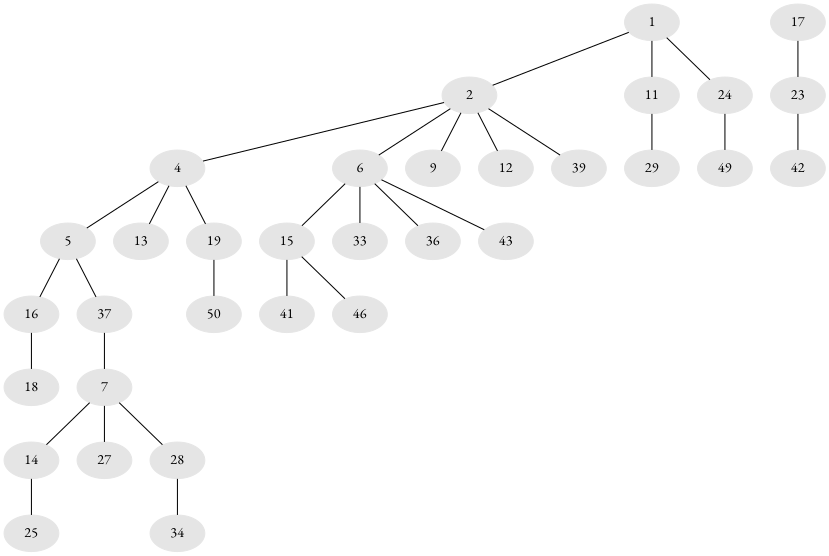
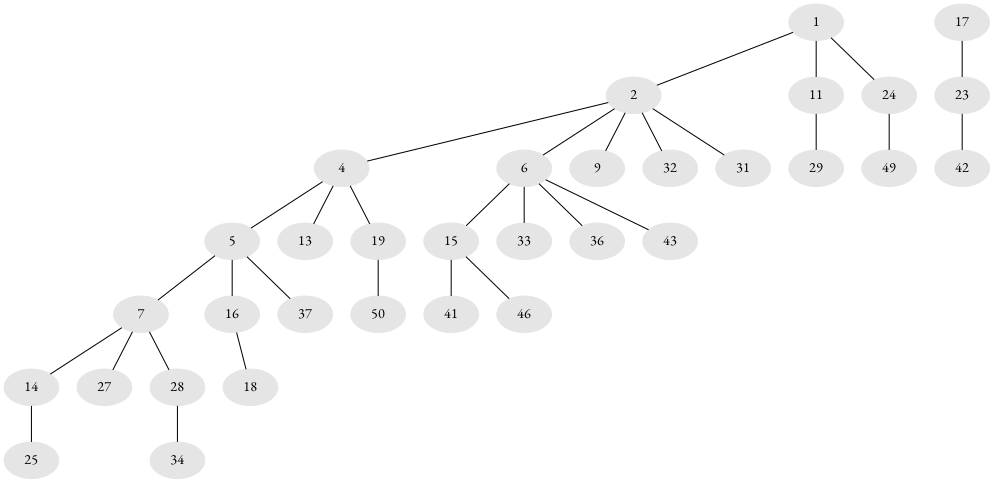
node "12": label "12" -> "32"
node "39": label "39" -> "31"
edge "37" -- "7": now "5" -- "7"
